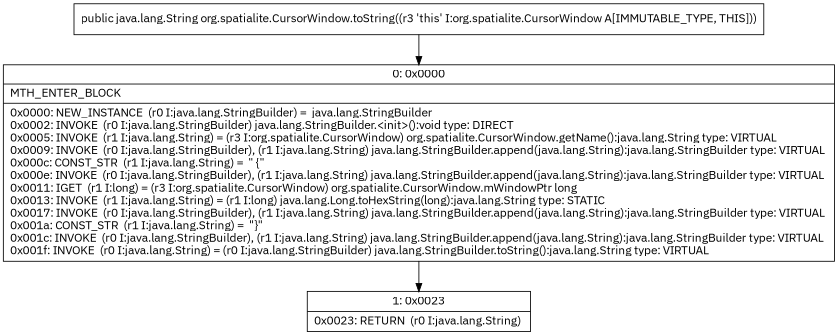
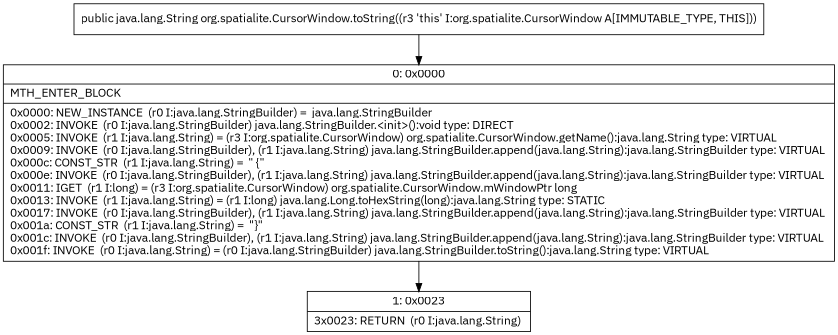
node "1: 0x0023": text "0x0023: RETURN  (r0 I:java.lang.String)" -> "3x0023: RETURN  (r0 I:java.lang.String)"
